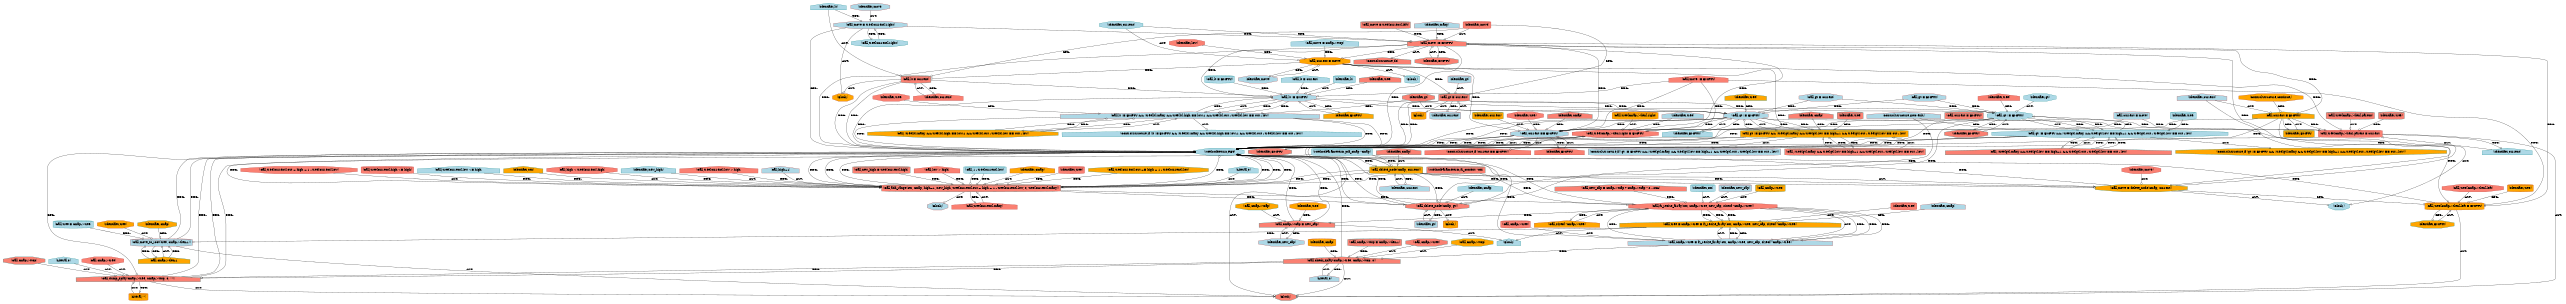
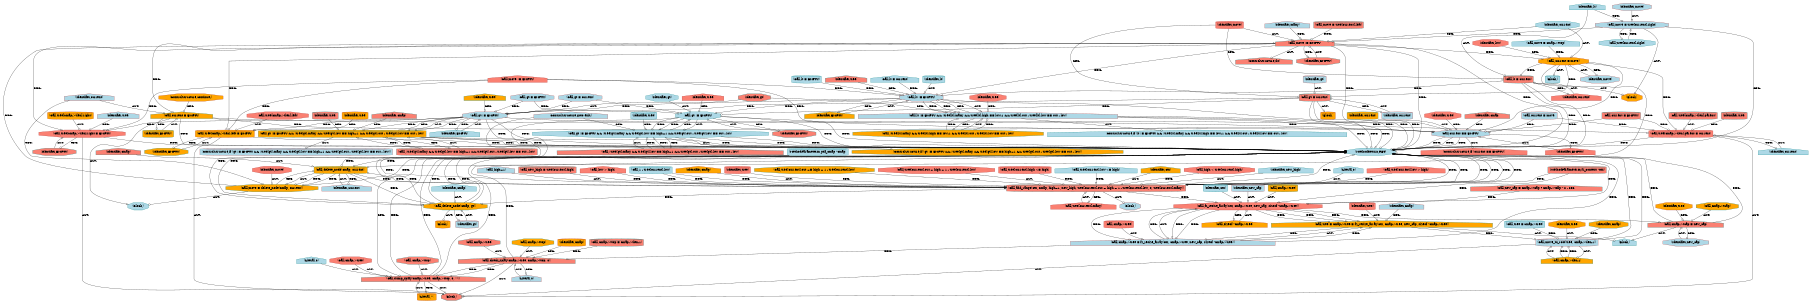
edge "(Call,move = delete_node(cmap, current))" -> "(Call,tree[cmap->tlen].left = EMPTY)": now "(Call,move = delete_node(cmap, current))" -> "(Call,delete_node(cmap, current))"
node "(Call,delete_node(cmap, gt))": fillcolor salmon -> orange
edge "(Call,move_to_root(tree, cmap->tlen-1))" -> "(Call,cmap->tlen-1)": label "CFG: " -> "AST: "
